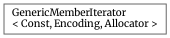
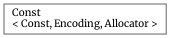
node "GenericMemberIterator < Const, Encoding, Allocator >": label "GenericMemberIterator < Const, Encoding, Allocator >" -> "Const < Const, Encoding, Allocator >"
